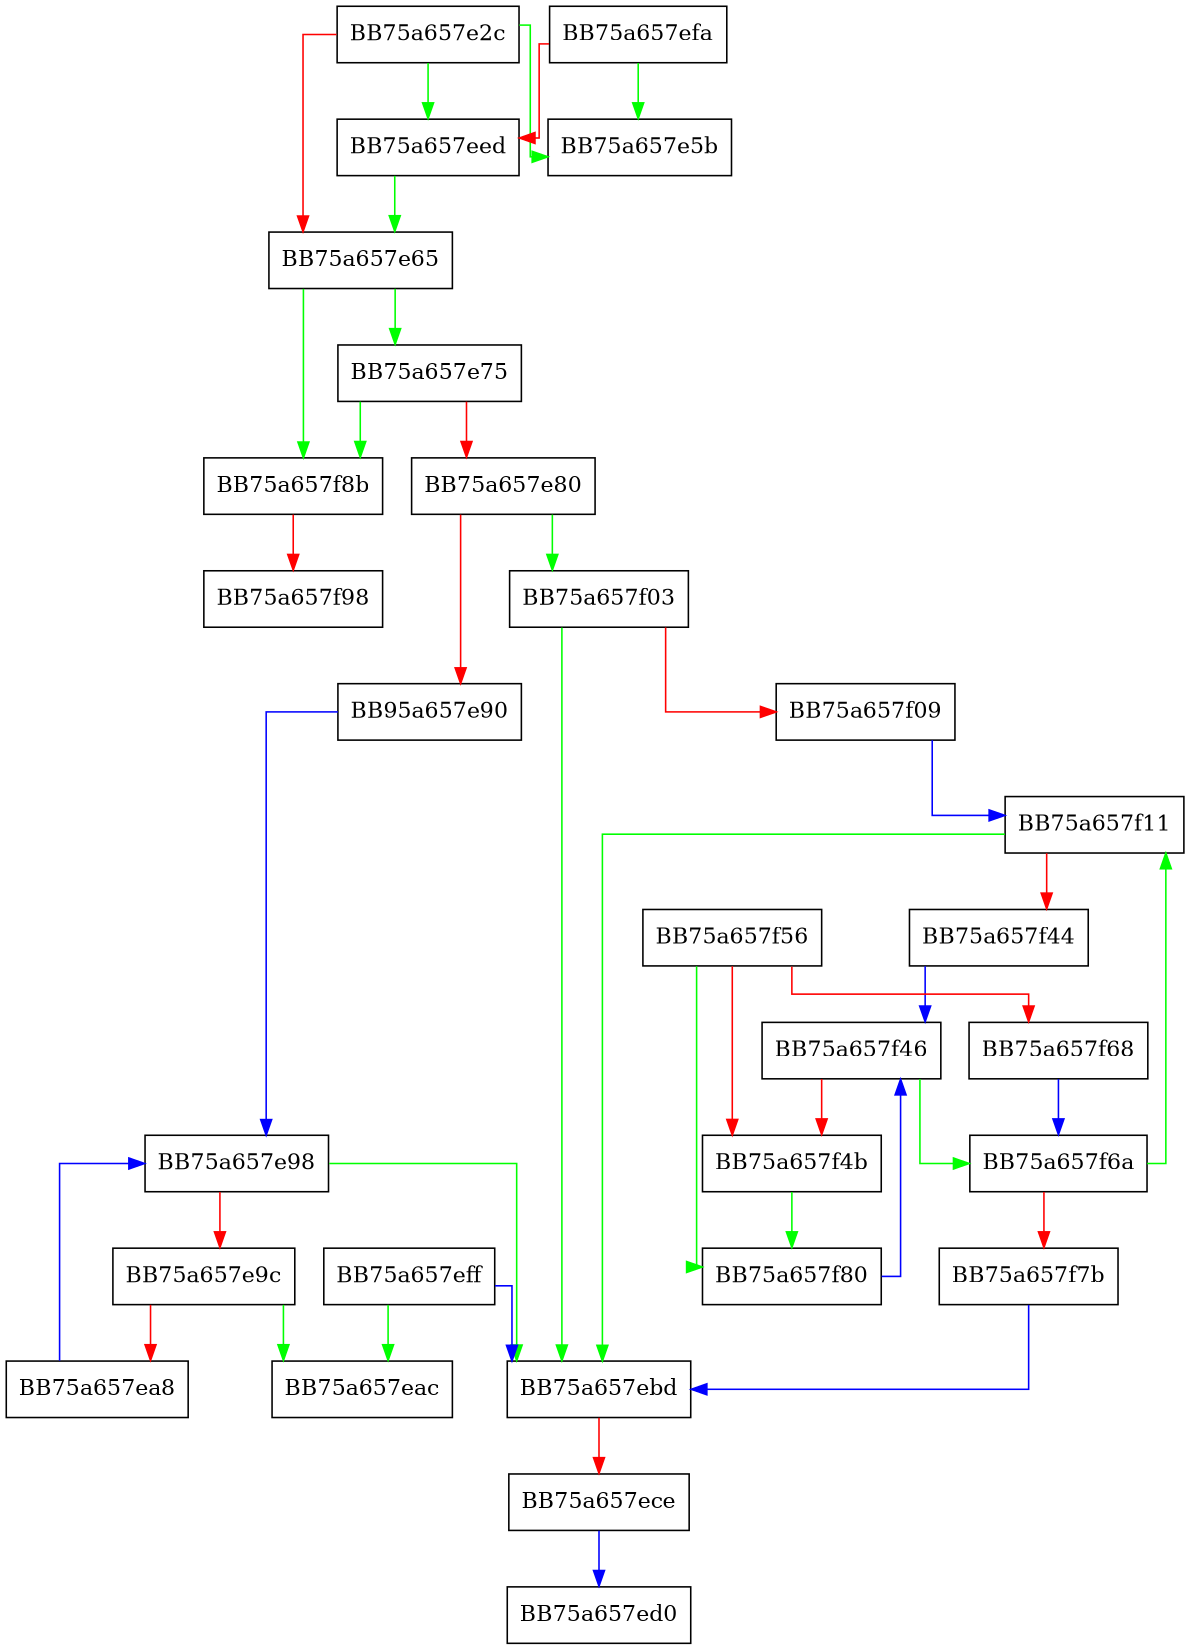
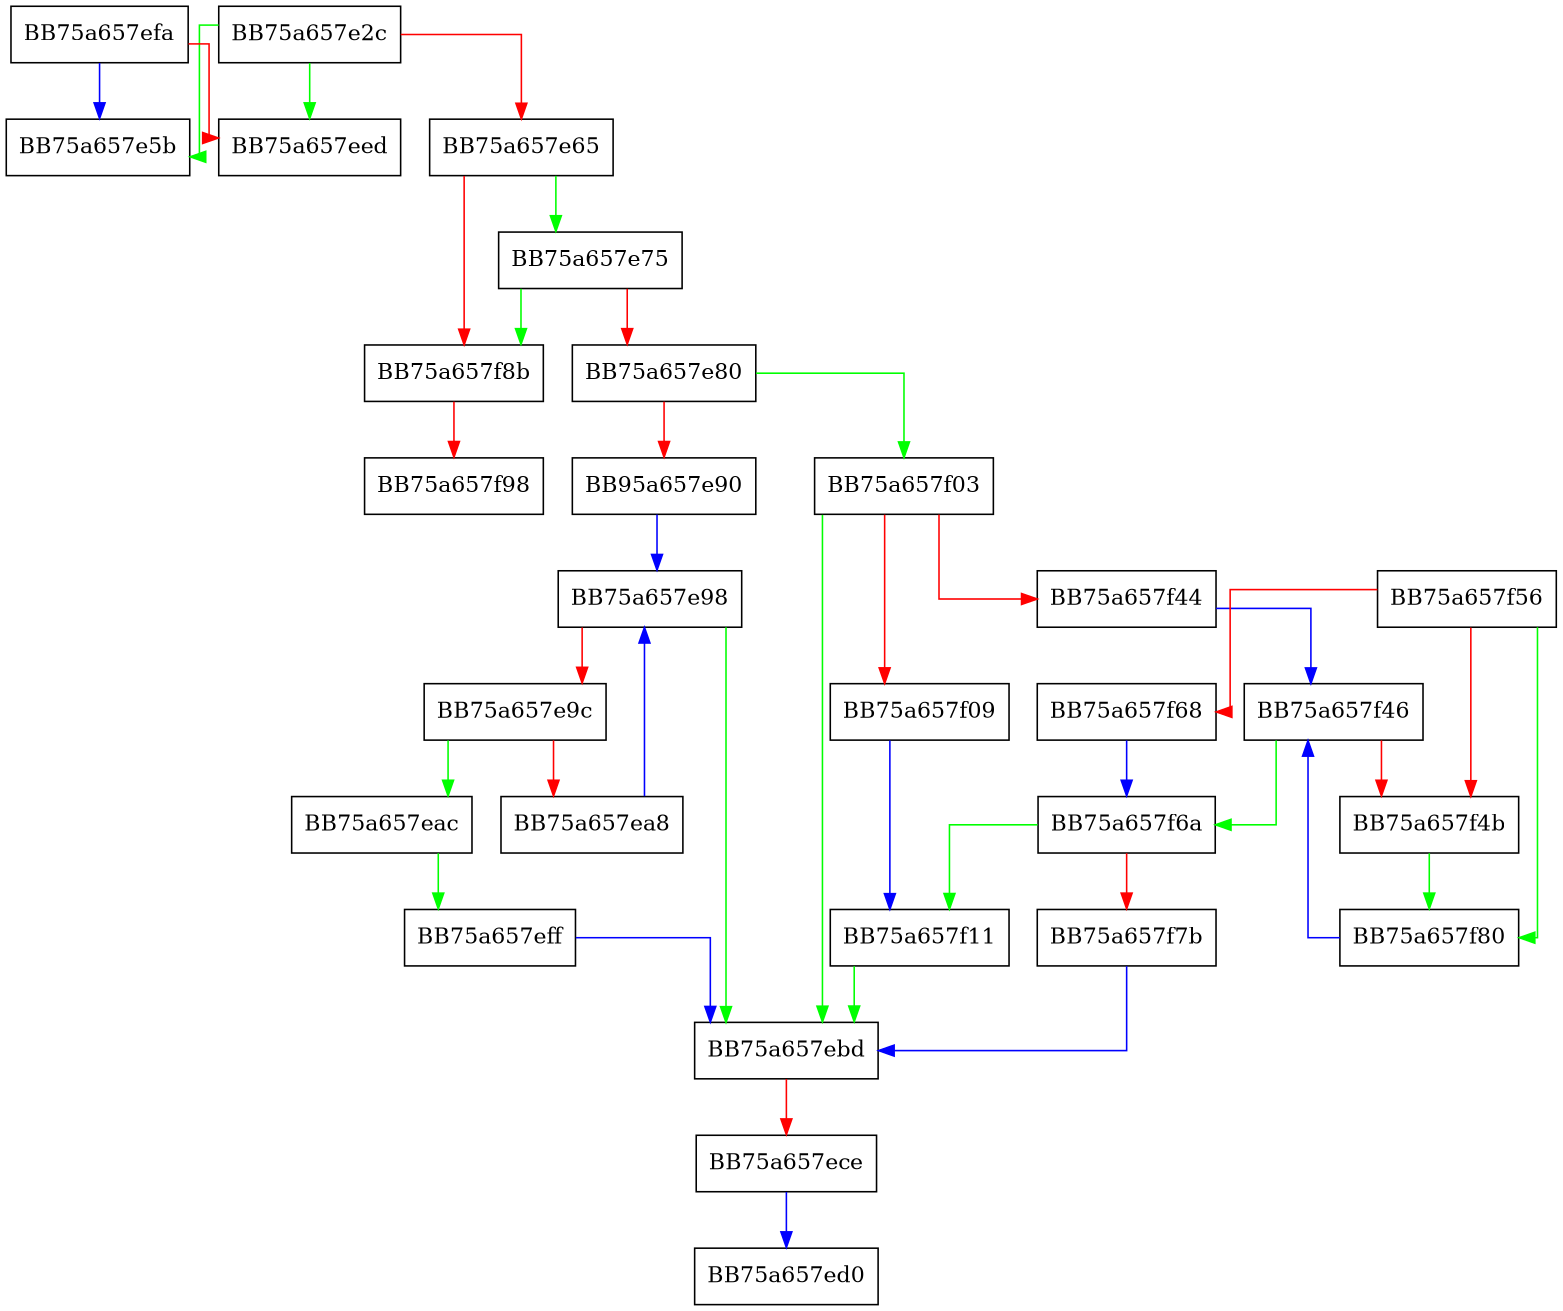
edge "BB75a657efa" -> "BB75a657e5b": color green -> blue
edge "BB75a657eed" -> "BB75a657e65": removed
edge "BB75a657e65" -> "BB75a657f8b": color green -> red
edge "BB75a657f11" -> "BB75a657f44": now "BB75a657f03" -> "BB75a657f44"
edge "BB75a657eff" -> "BB75a657eac": reversed
